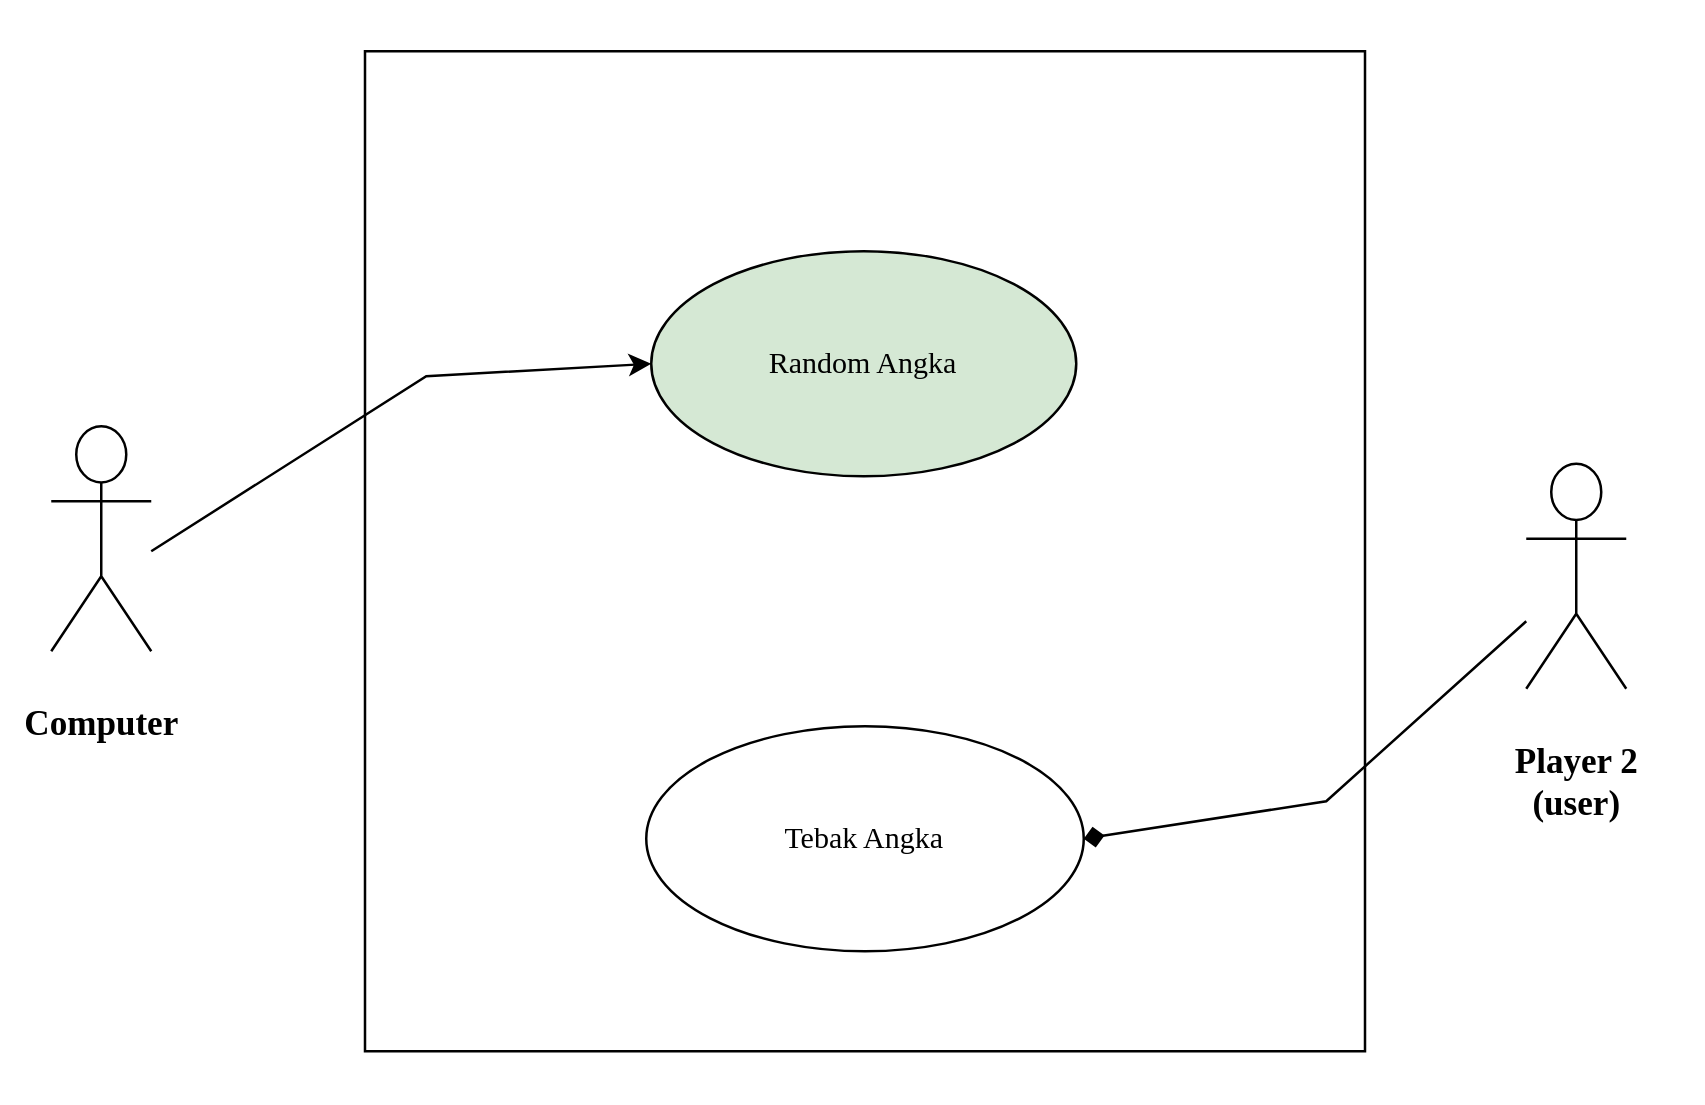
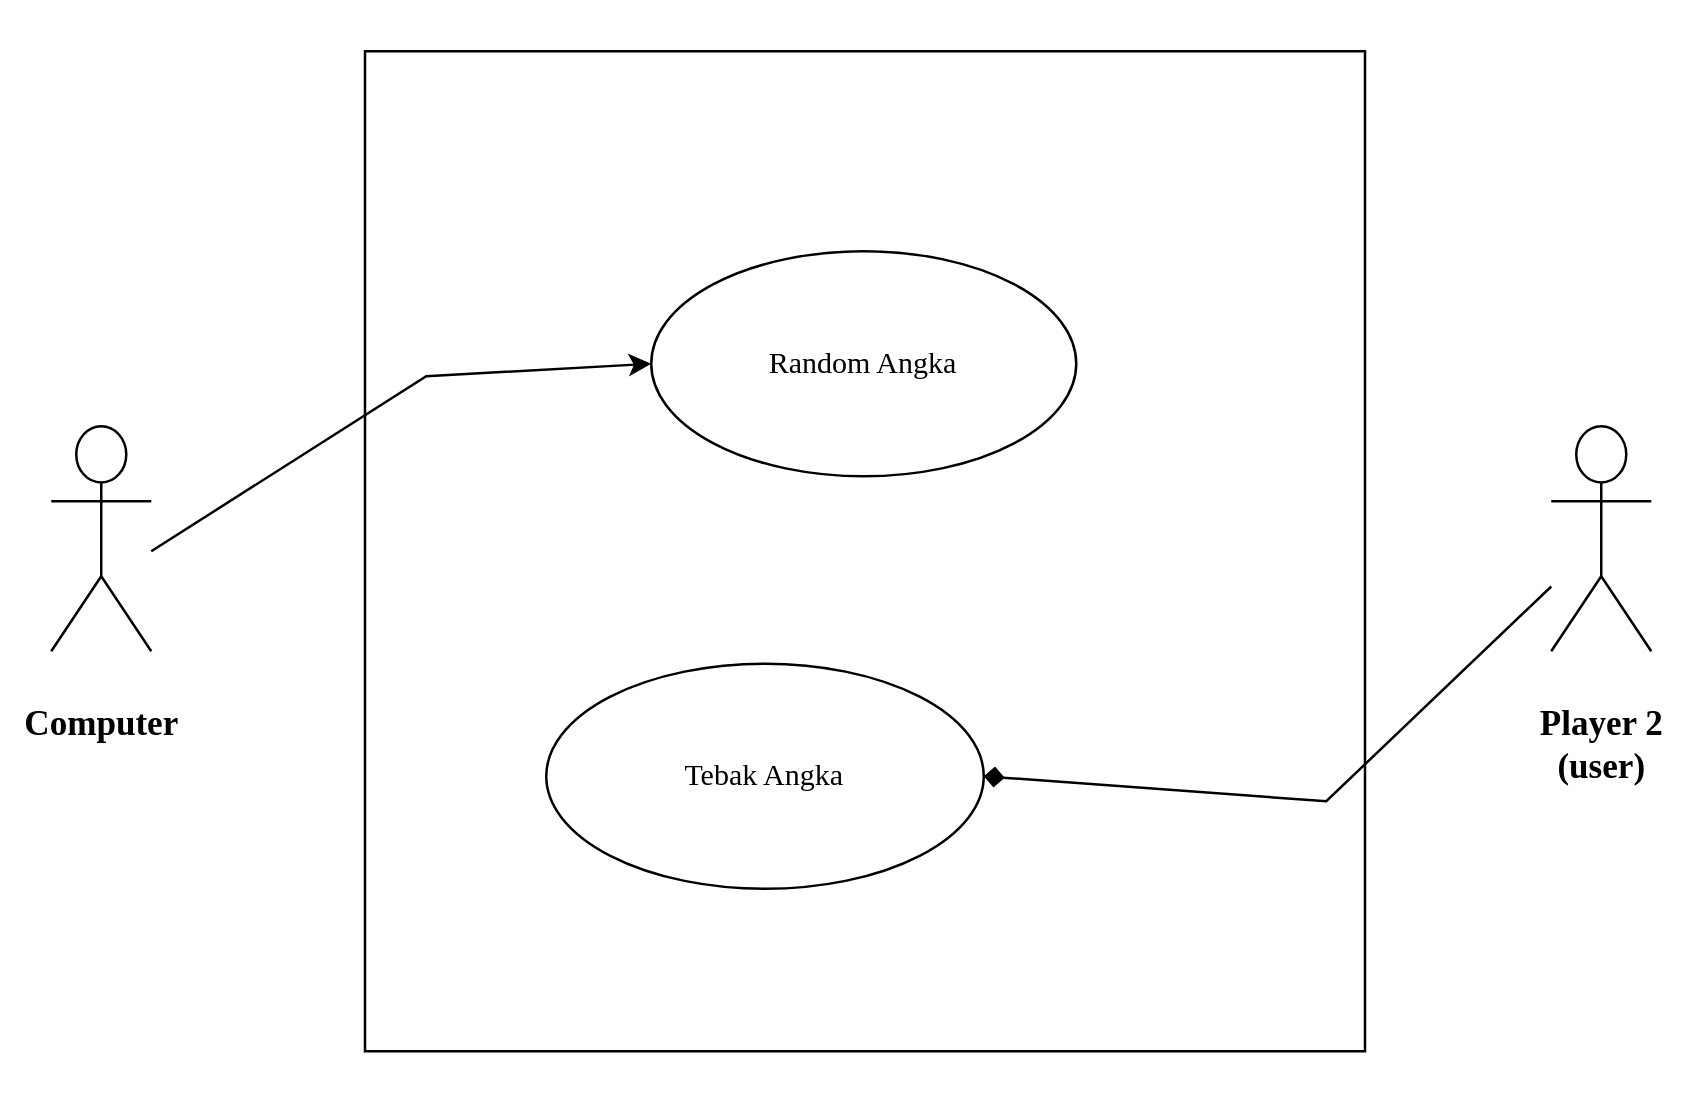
node "Random Angka": fillcolor #d5e8d4 -> #ffffff
node "Player 2 (user)": moved (1576, 576) -> (1601, 539)
node "Tebak Angka": moved (865, 839) -> (765, 776)
